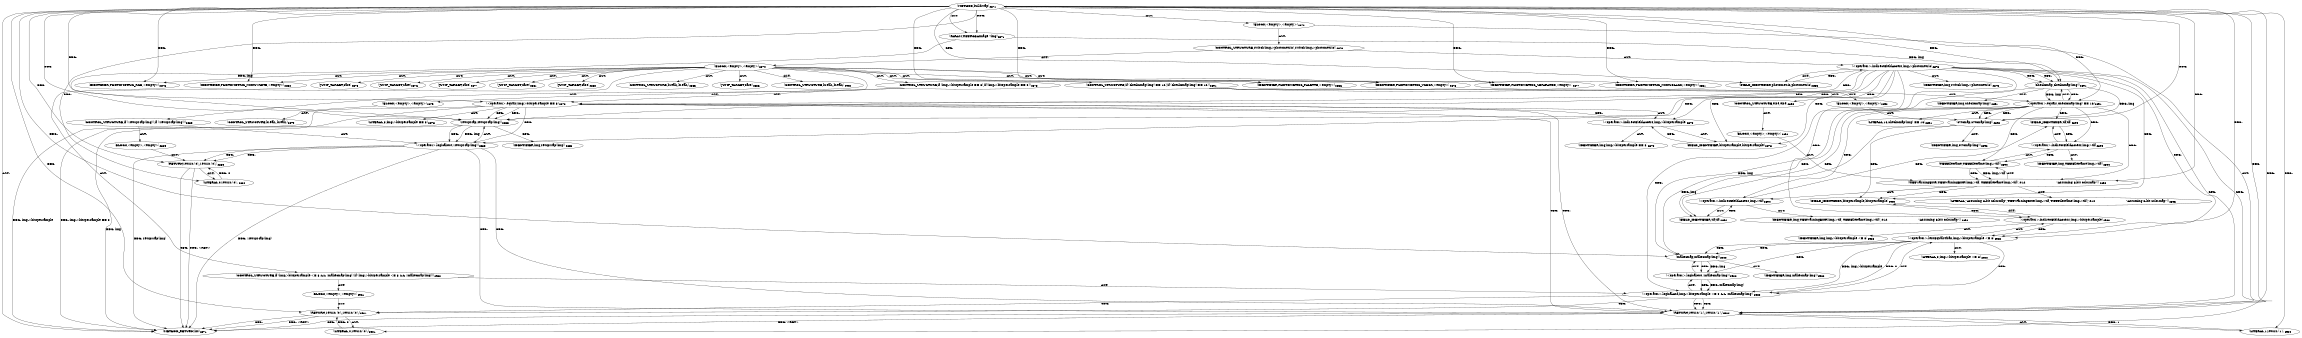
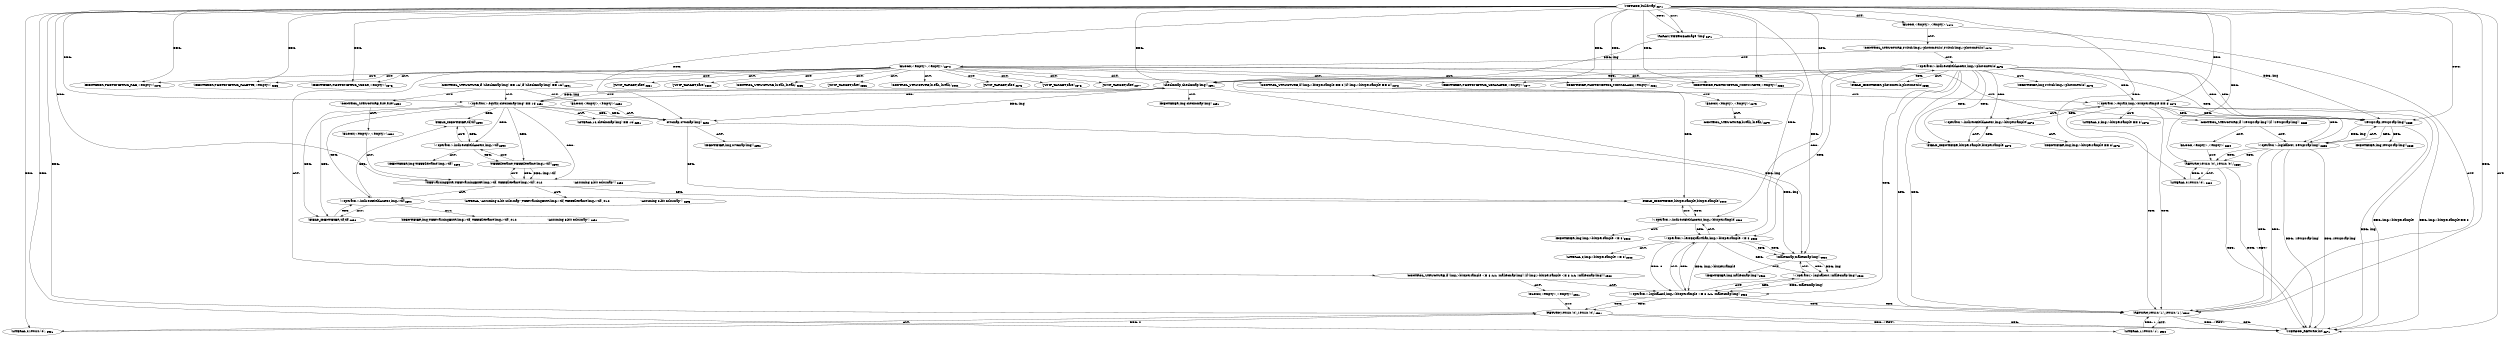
edge "(cvtcmap,cvtcmap(img))" -> "(METHOD,buildMap)": reversed
node "(makecmap,makecmap(img))": text "2900" -> "9900"
